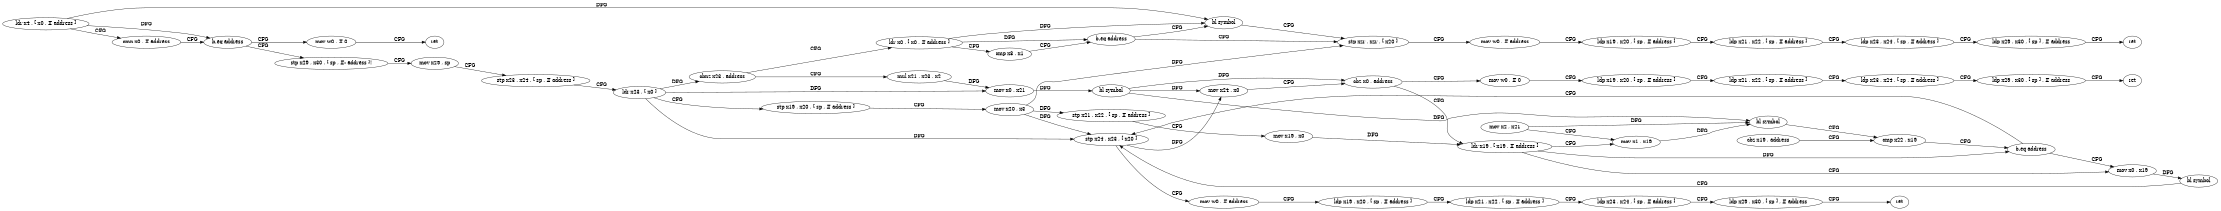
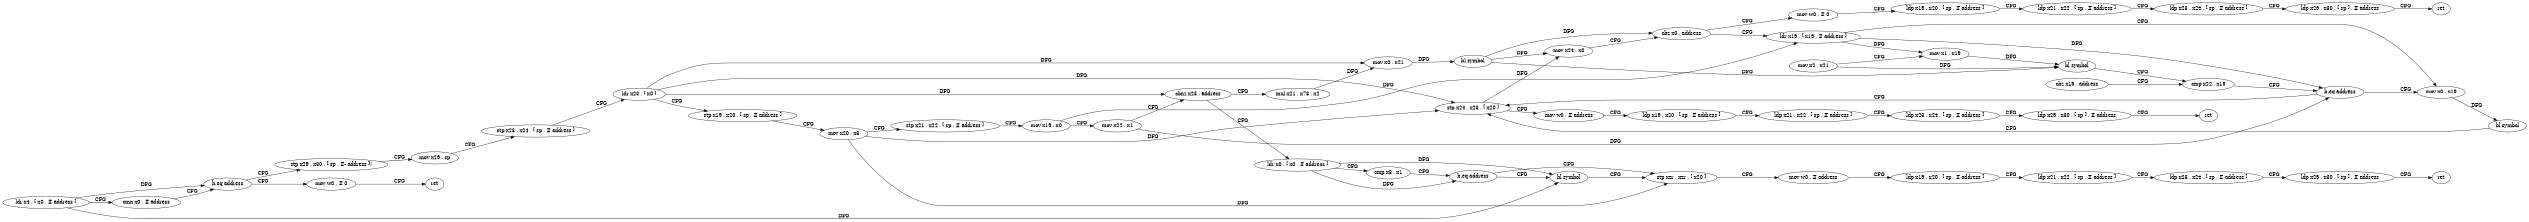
node "mul x21 , x23 , x2": label "mul x21 , x23 , x2" -> "mul x21 , x73 , x2"
edge "mov x20 , x3" -> "stp x21 , x22 , [ sp , # address ]": label "DFG" -> "CFG"
node "mov x22 , x1": added
edge "ldr x19 , [ x19 , # address ]" -> "mov x1 , x19": label "CFG" -> "DFG"
